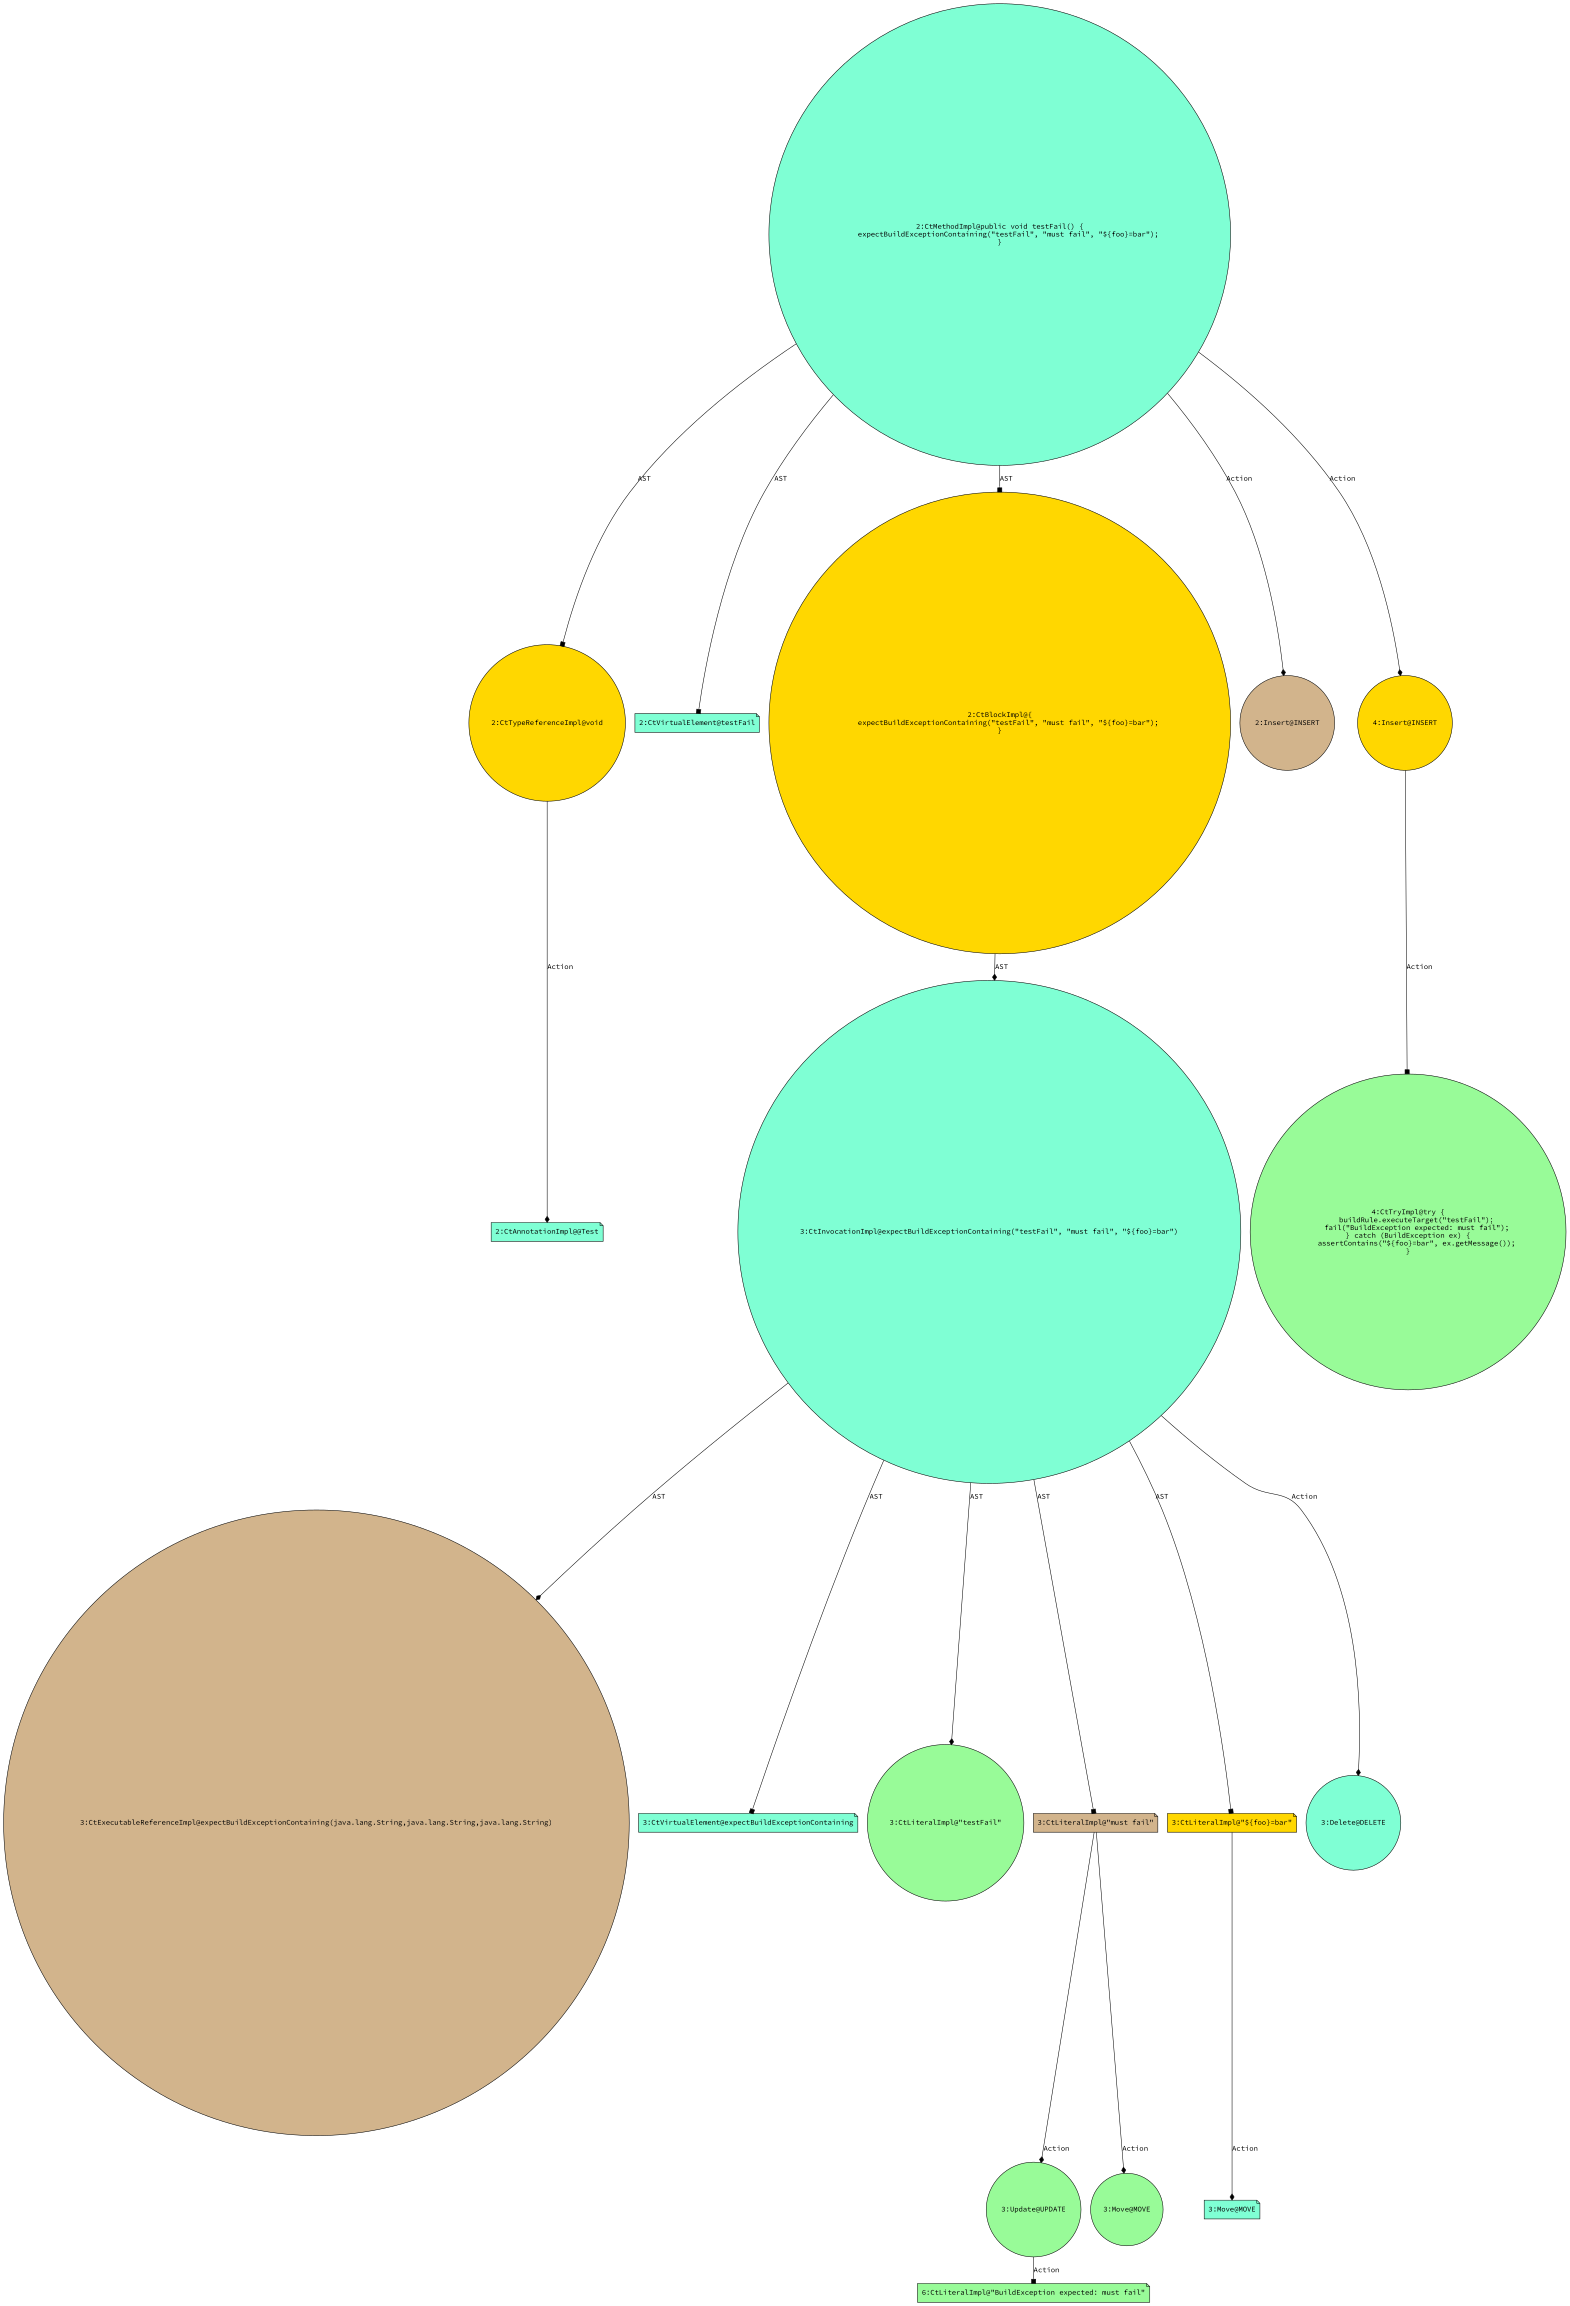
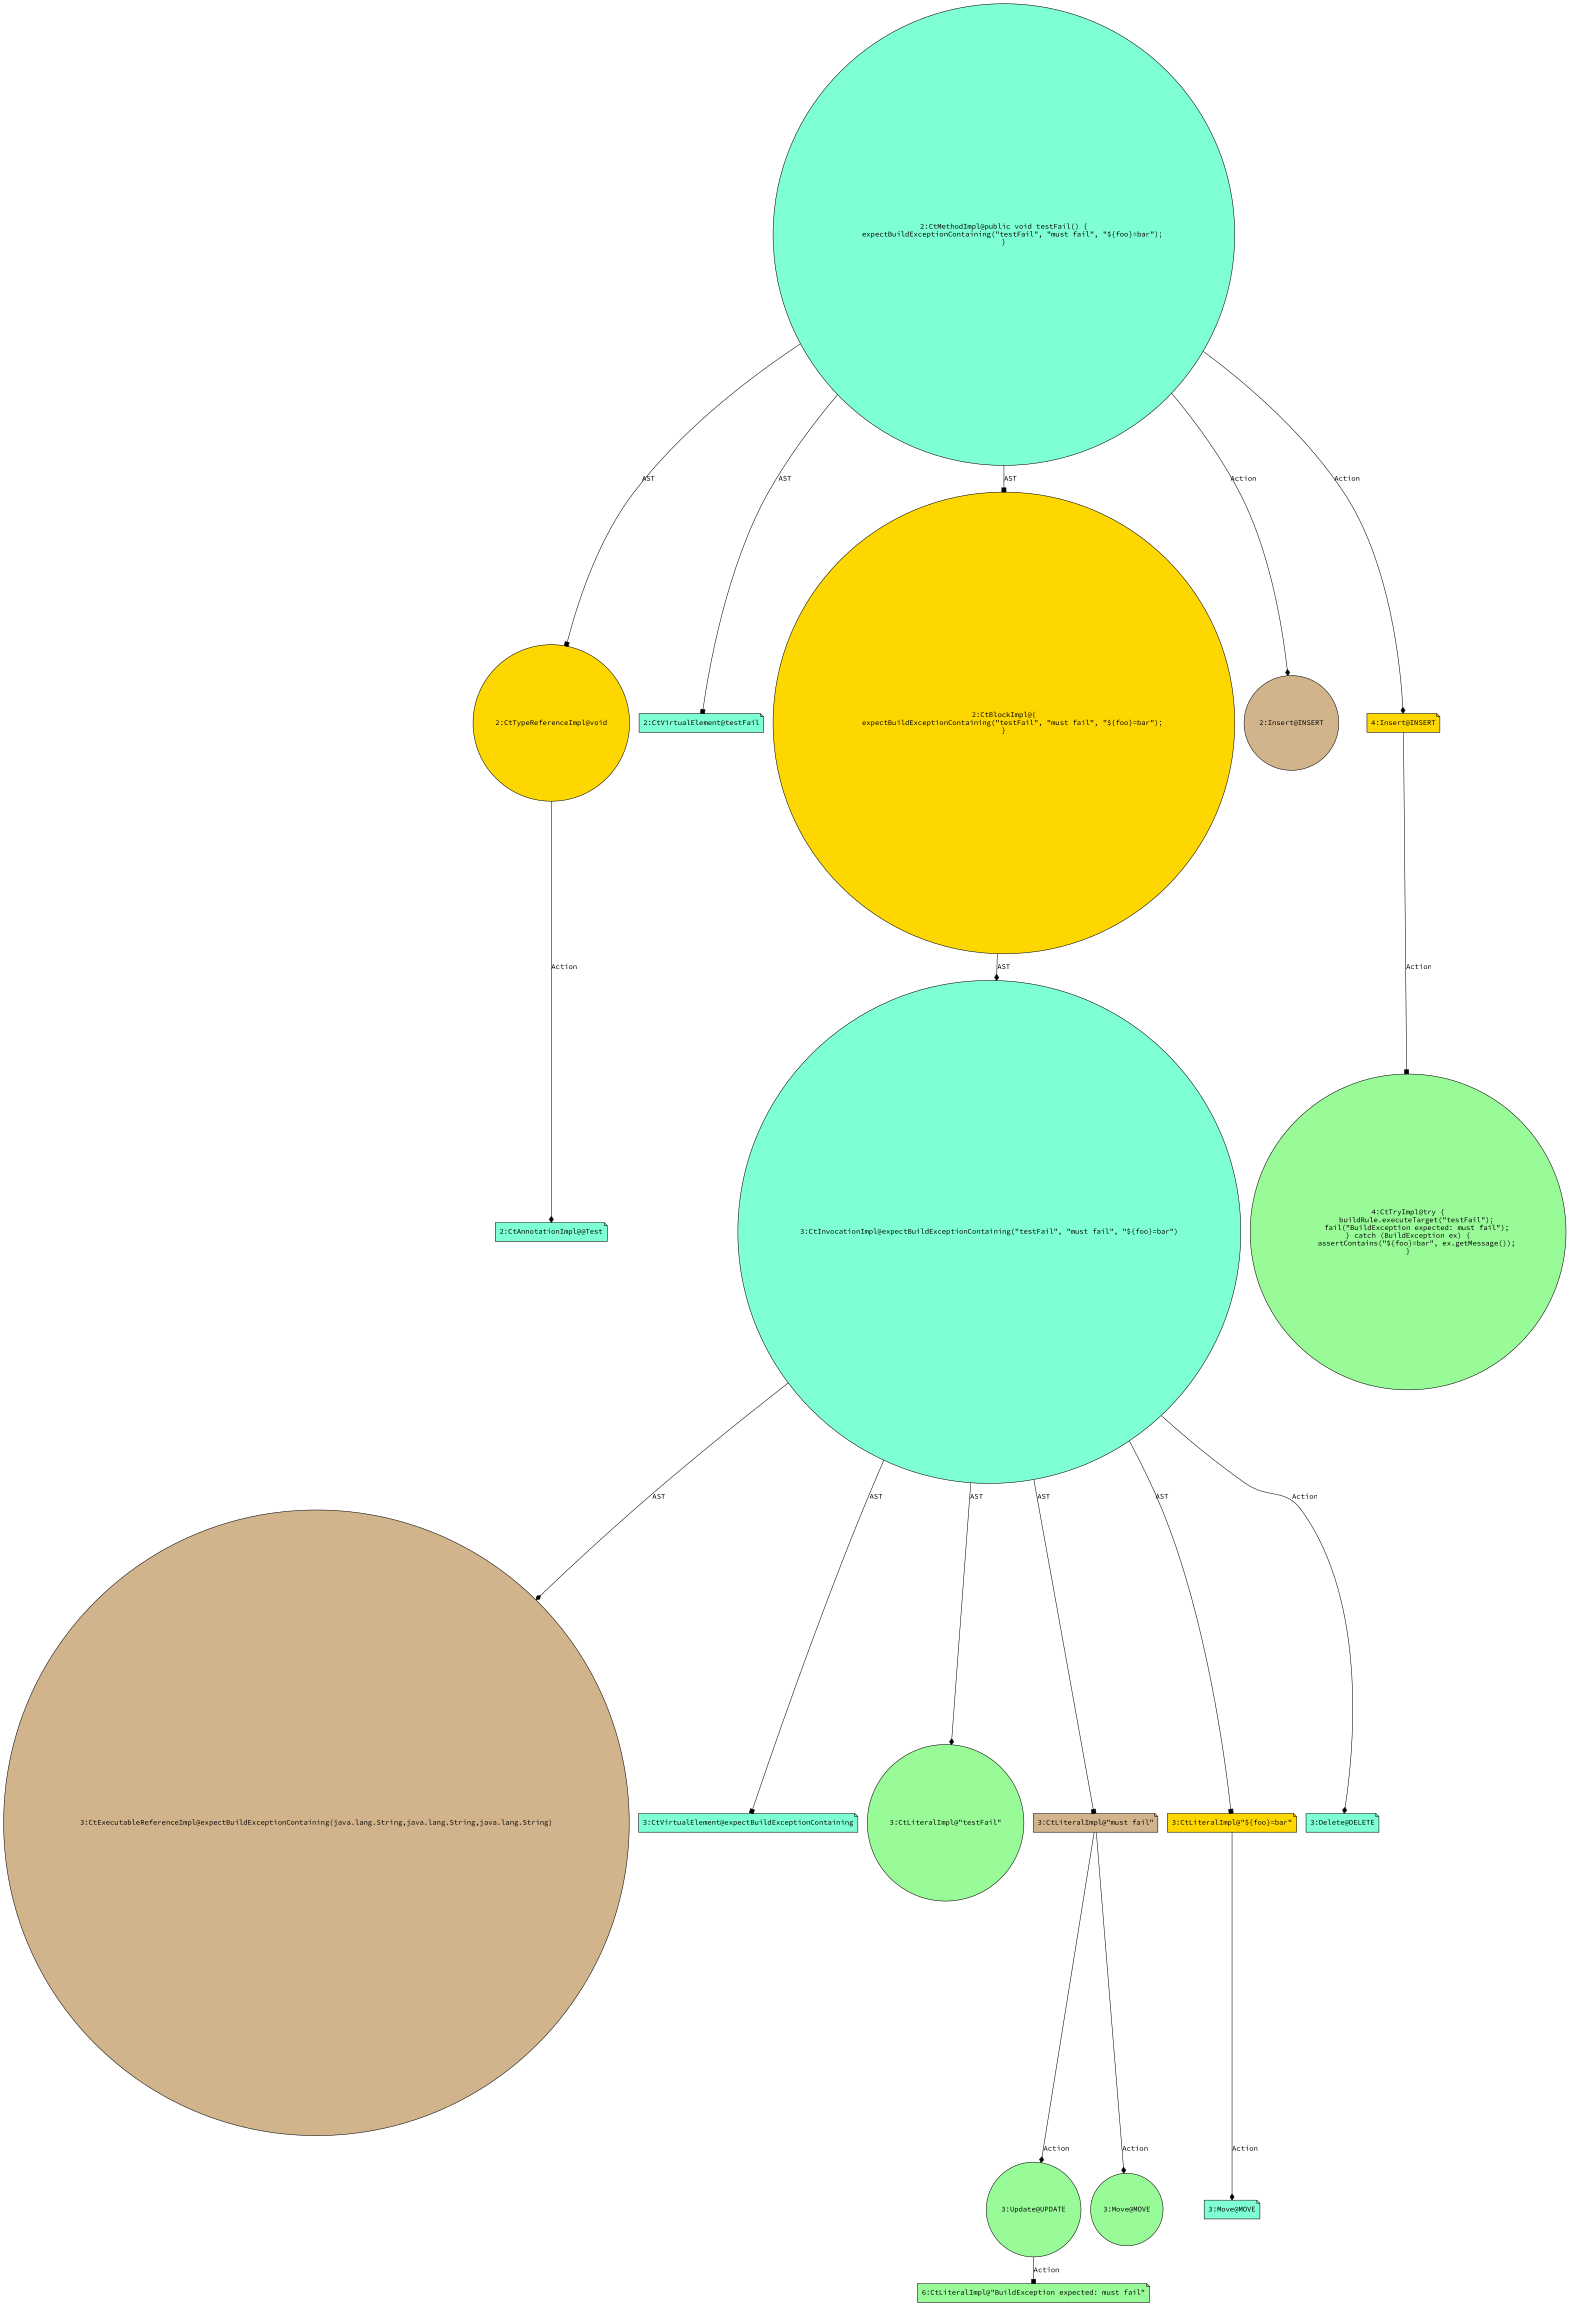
node "4:Insert@INSERT": shape circle -> note
node "3:Delete@DELETE": shape circle -> note
